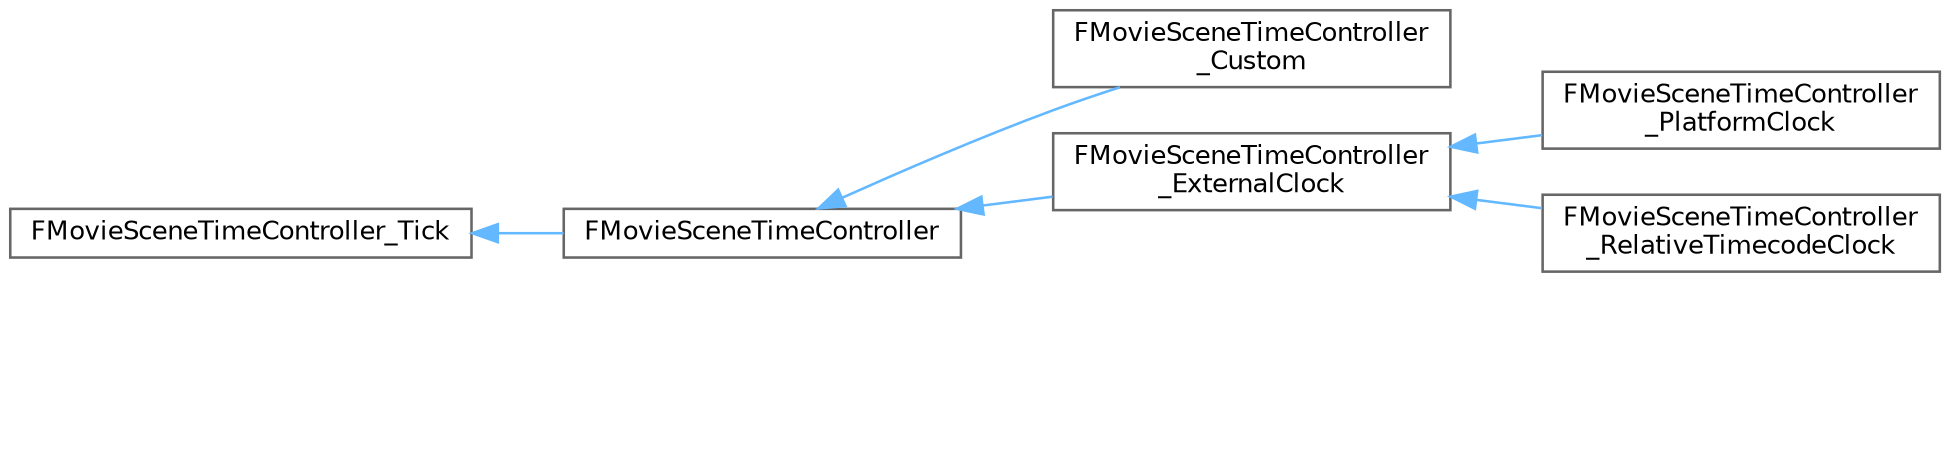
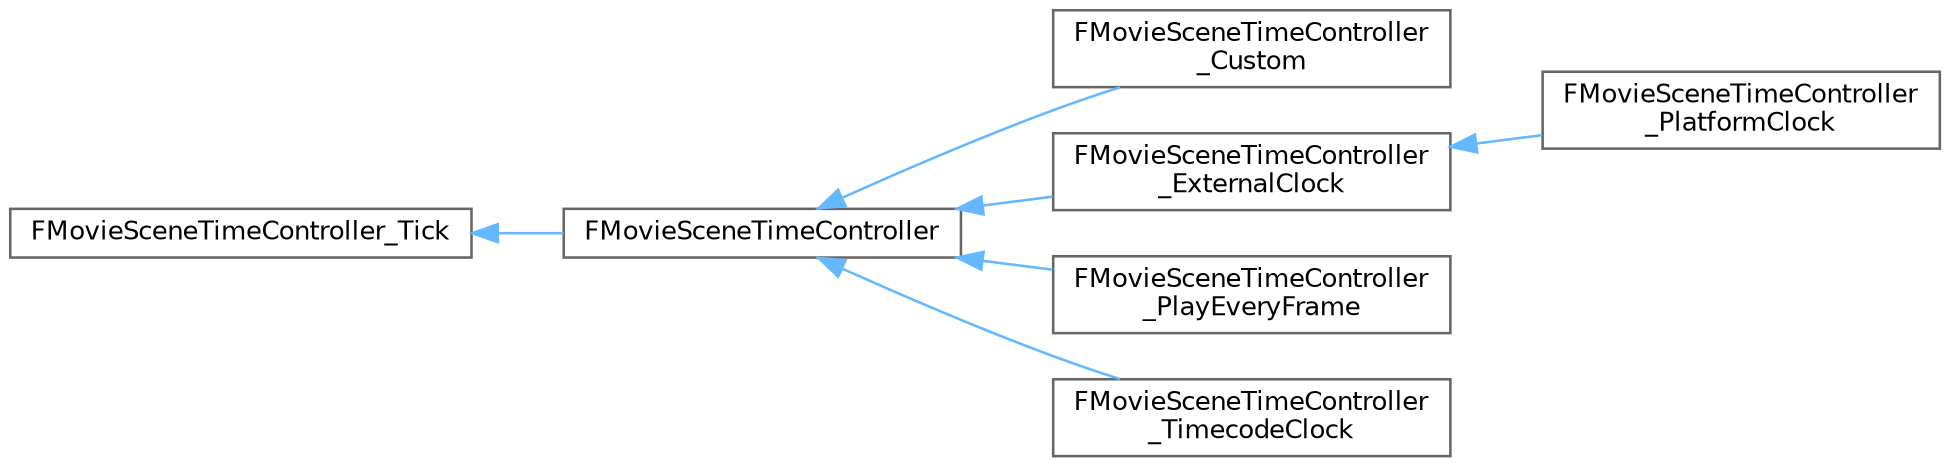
node "FMovieSceneTimeController _RelativeTimecodeClock": removed
node "FMovieSceneTimeController _PlayEveryFrame": added
node "FMovieSceneTimeController _TimecodeClock": added
